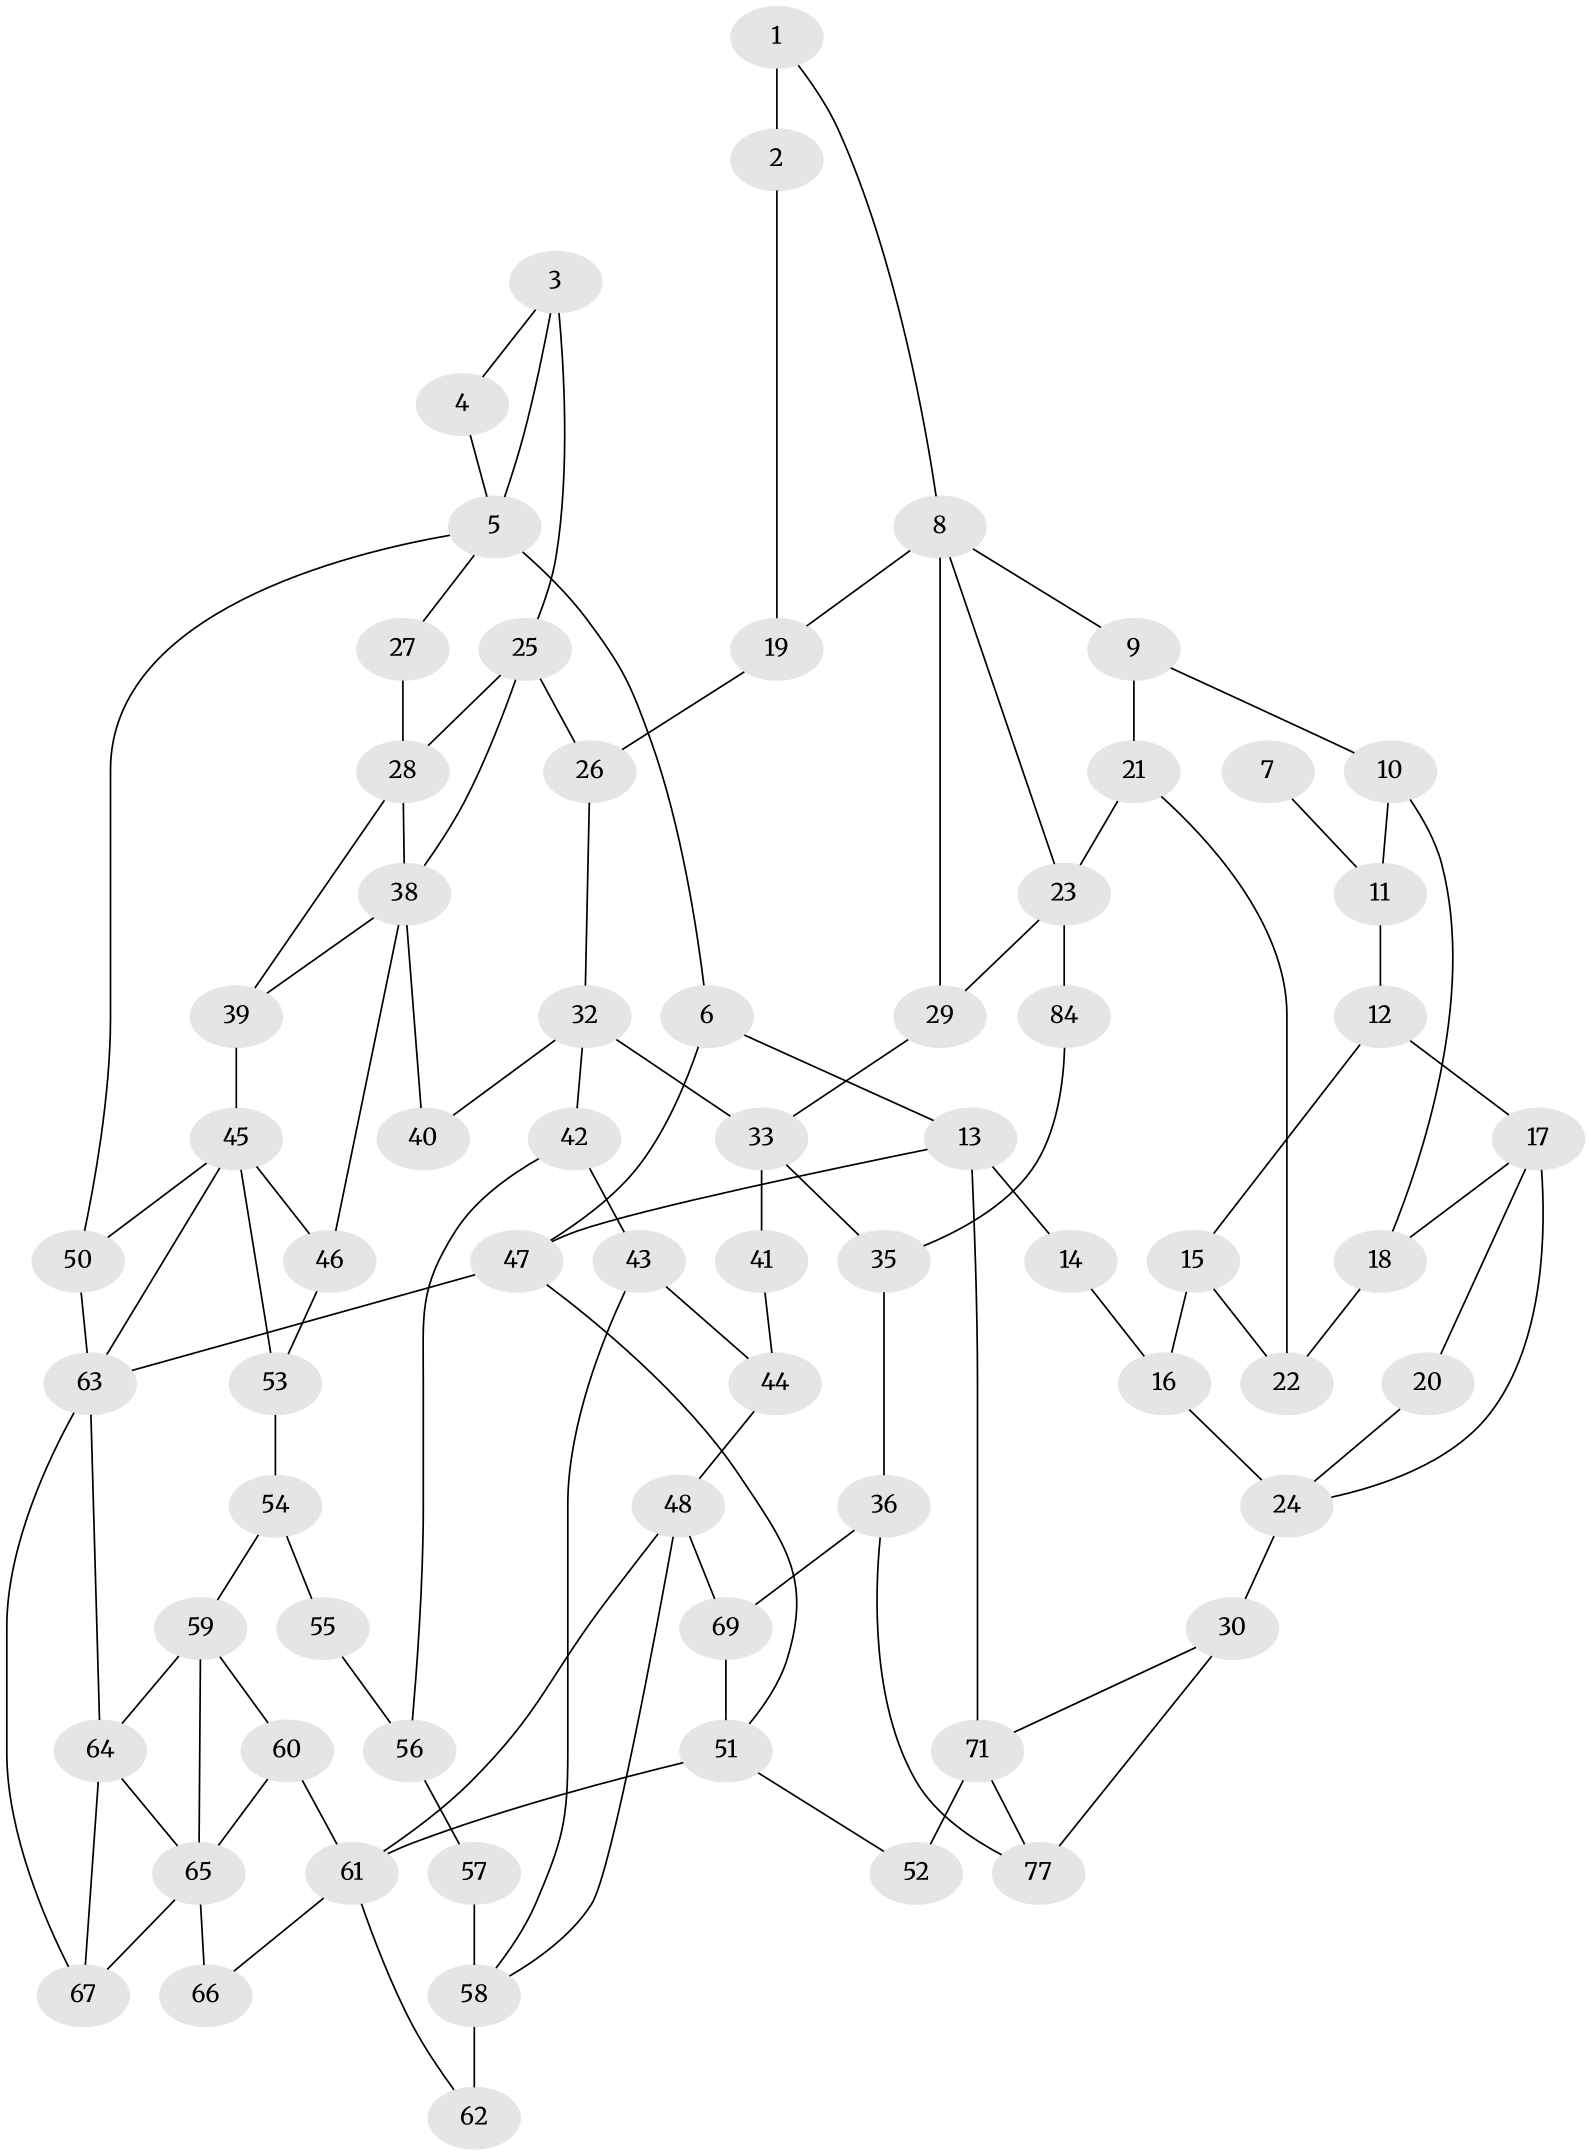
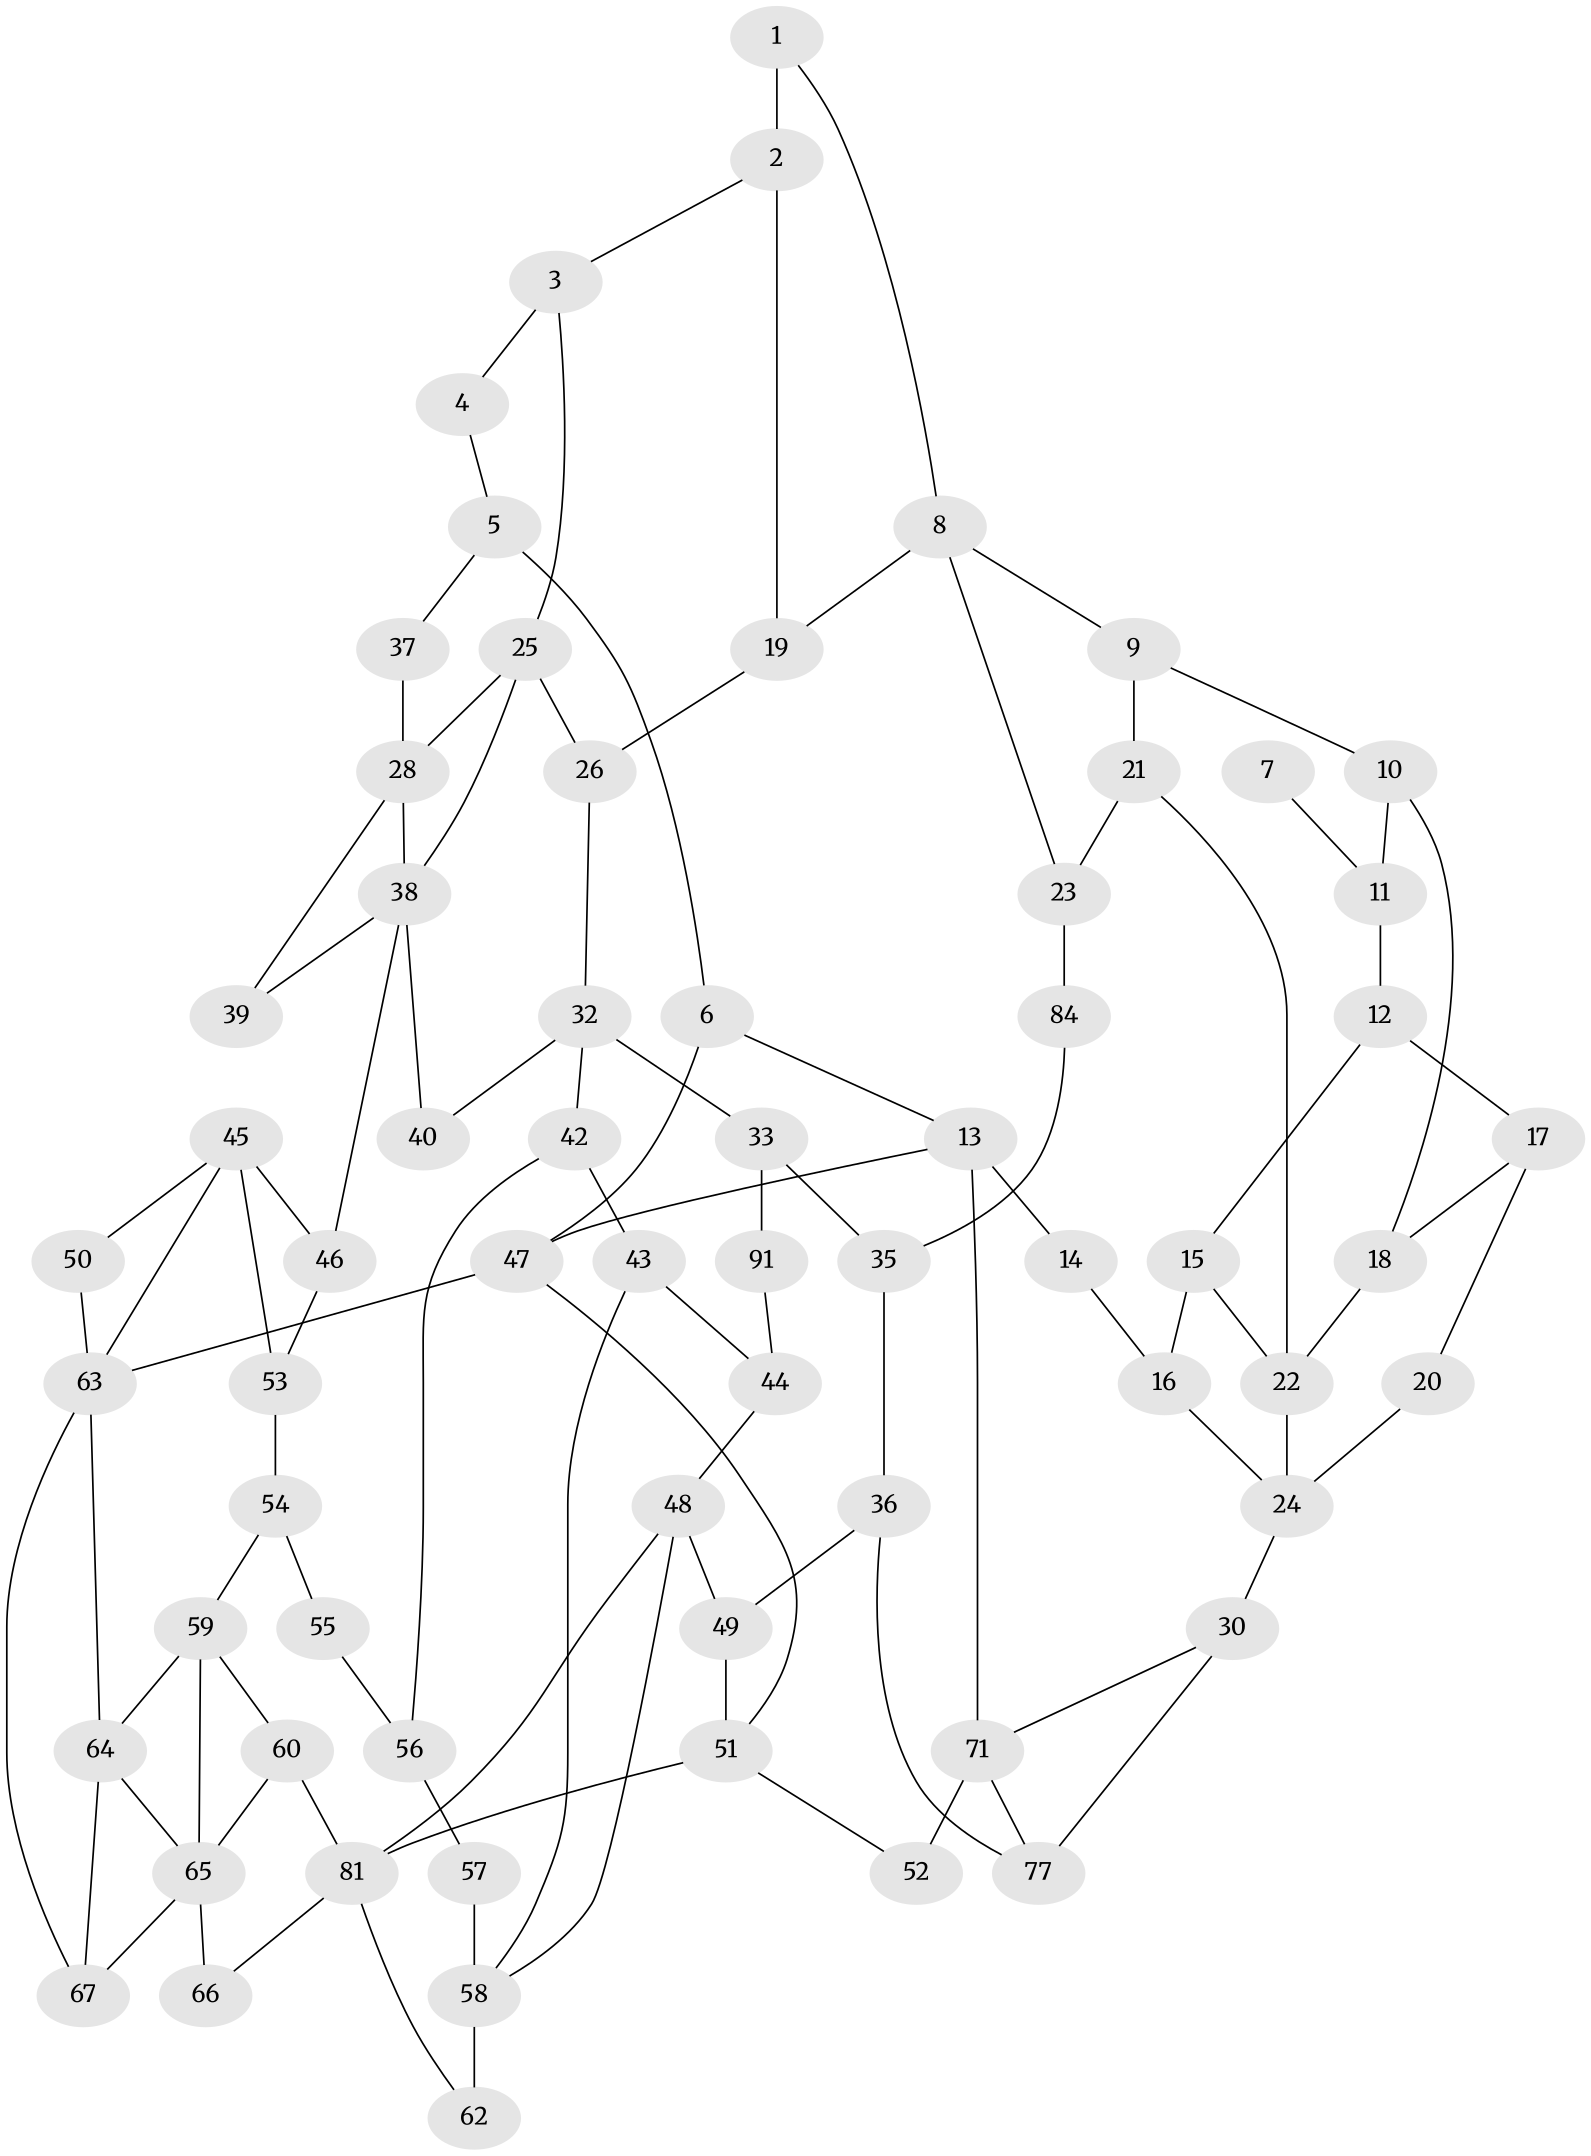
edge "3" -- "5": now "3" -- "2"
node "27": label "27" -> "37"
edge "5" -- "50": removed
node "29": removed
edge "39" -- "45": removed
node "41": label "41" -> "91"
edge "17" -- "24": now "22" -- "24"
node "69": label "69" -> "49"
node "61": label "61" -> "81"
